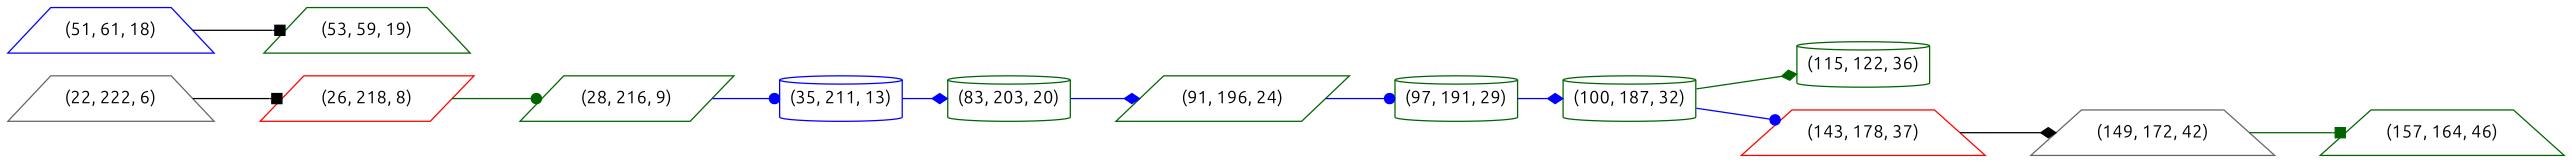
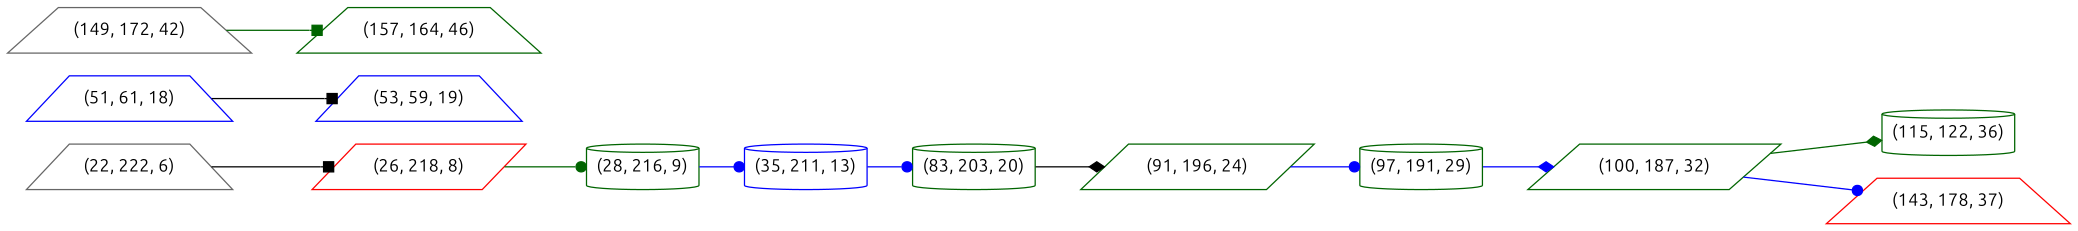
node "(53, 59, 19)": color darkgreen -> blue
node "(28, 216, 9)": shape parallelogram -> cylinder
edge "(35, 211, 13)" -> "(83, 203, 20)": arrowhead diamond -> dot
edge "(83, 203, 20)" -> "(91, 196, 24)": color blue -> black
node "(100, 187, 32)": shape cylinder -> parallelogram
edge "(143, 178, 37)" -> "(149, 172, 42)": removed
